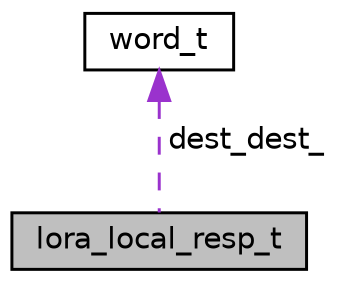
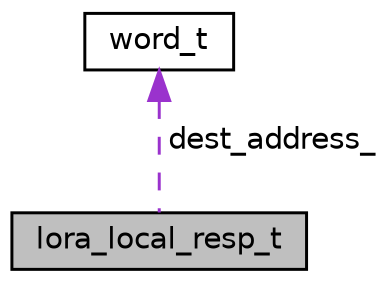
edge "lora_local_resp_t" -> "word_t": label " dest_dest_" -> " dest_address_"
